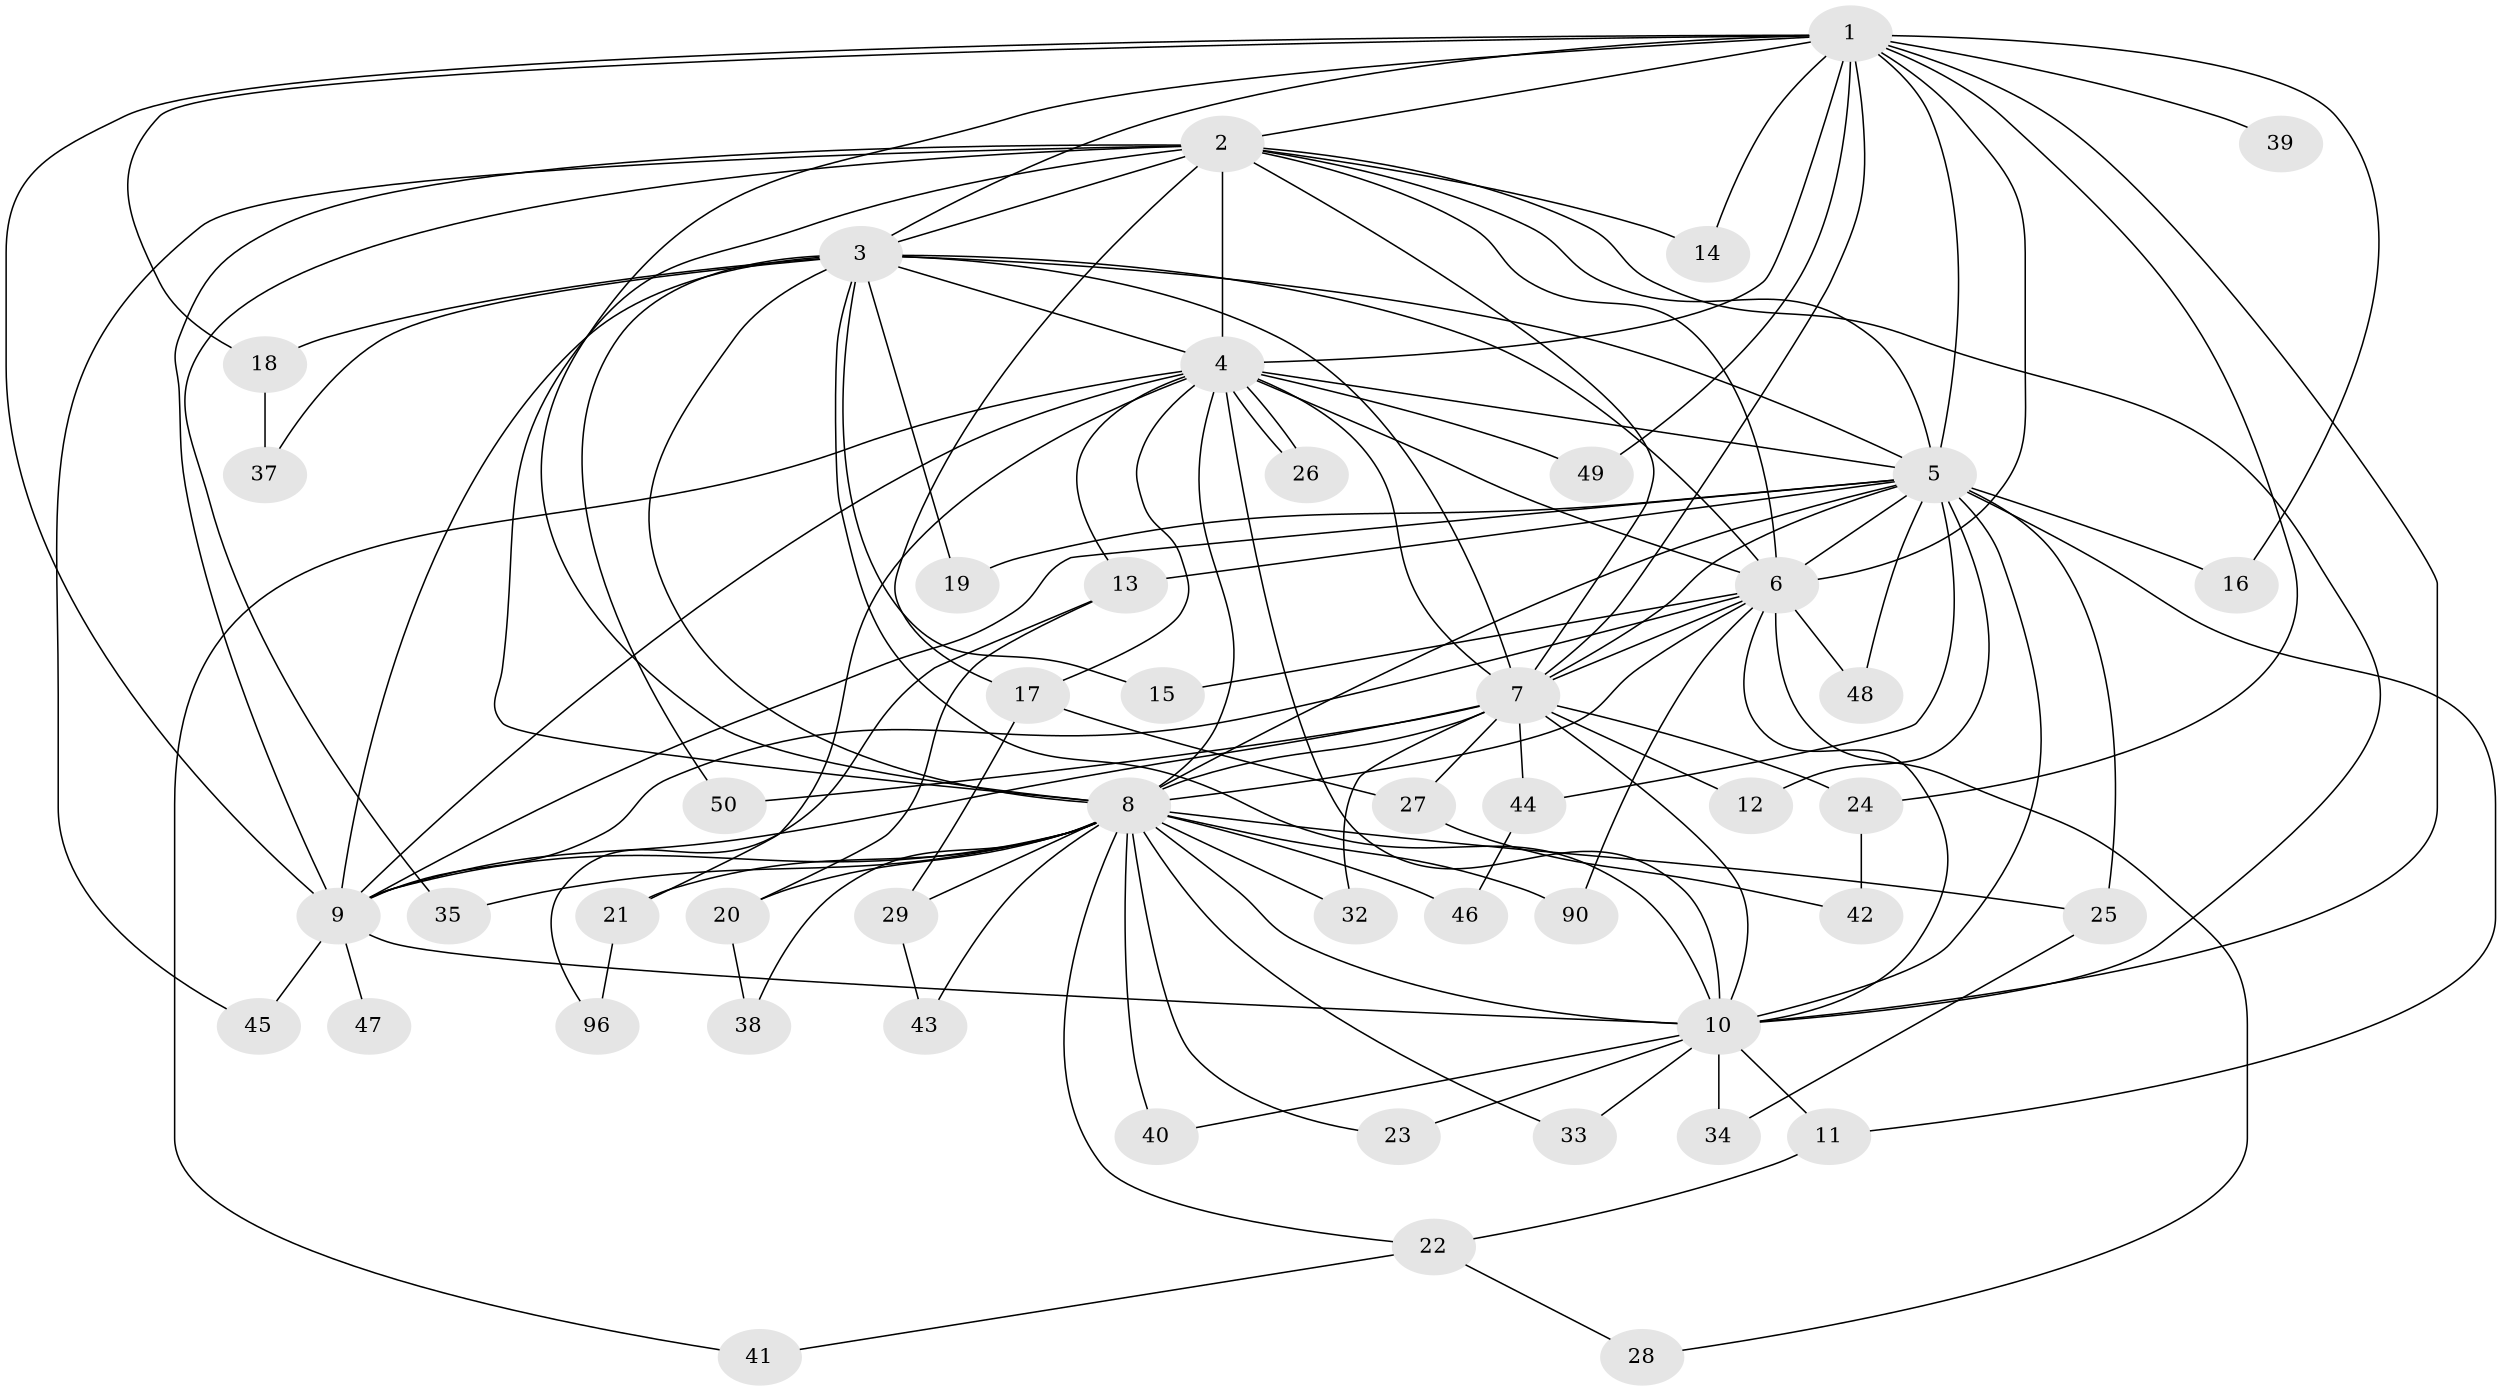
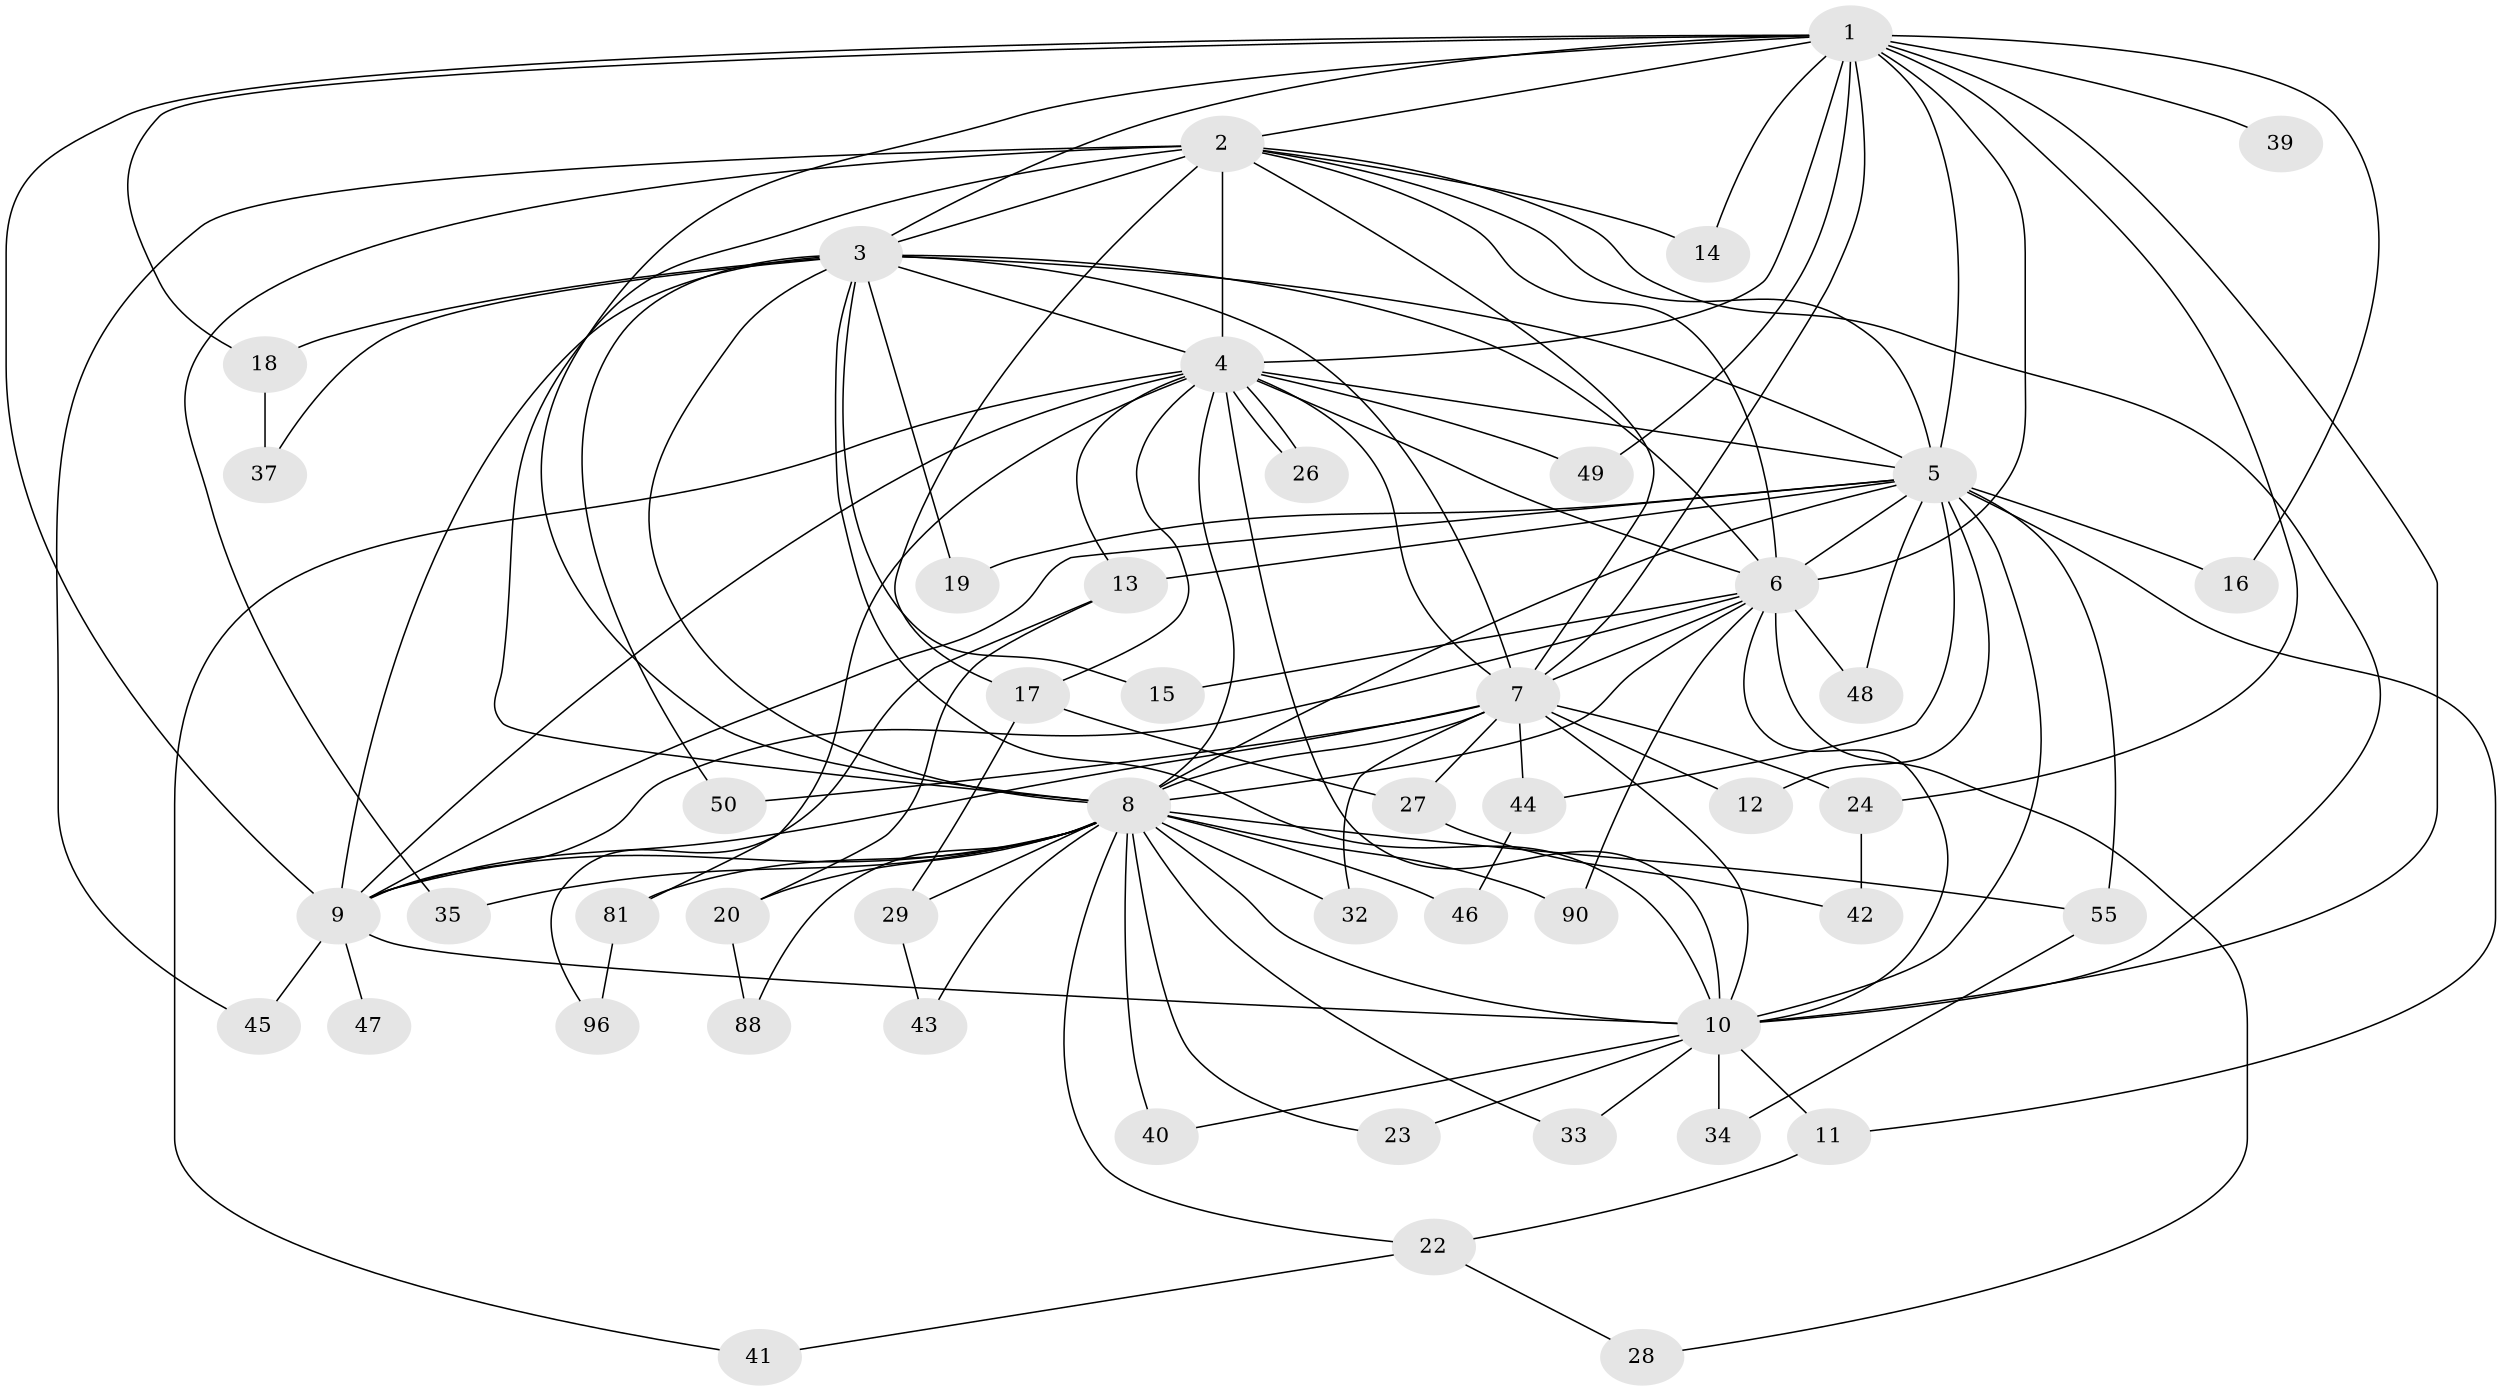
edge "2" -- "9": removed
edge "5" -- "7": removed
node "21": label "21" -> "81"
node "25": label "25" -> "55"
node "38": label "38" -> "88"
